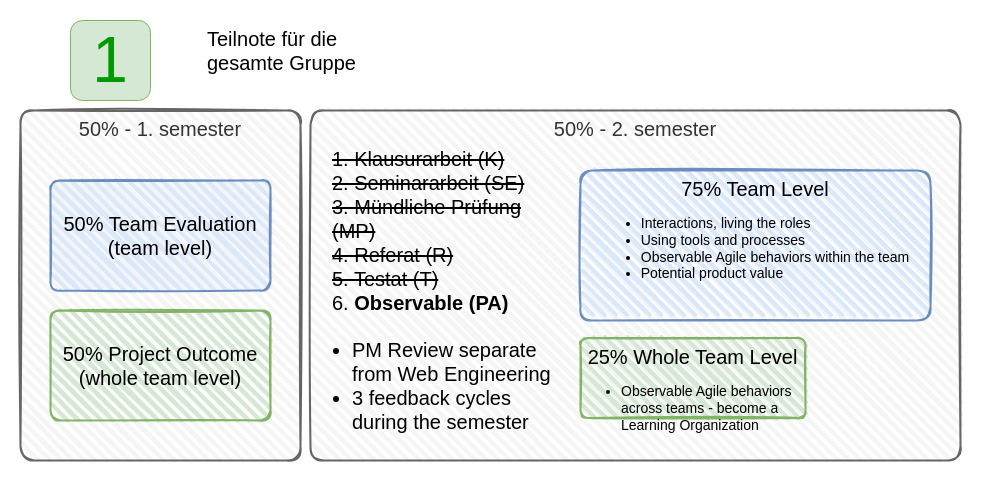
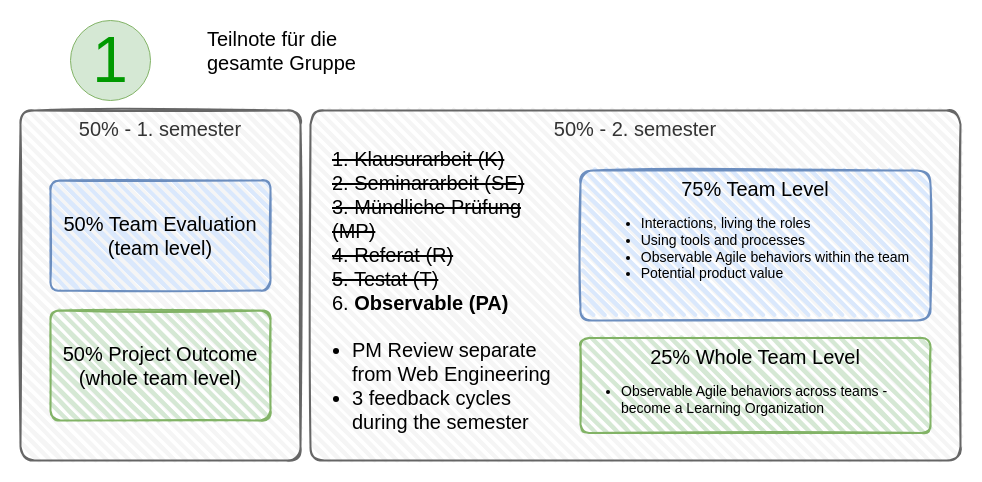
node "1": shape rounded rectangle -> ellipse
node "25% Whole Team Level Observable Agile behaviors across teams - become a Learning Organization": size 225x80 -> 350x95
